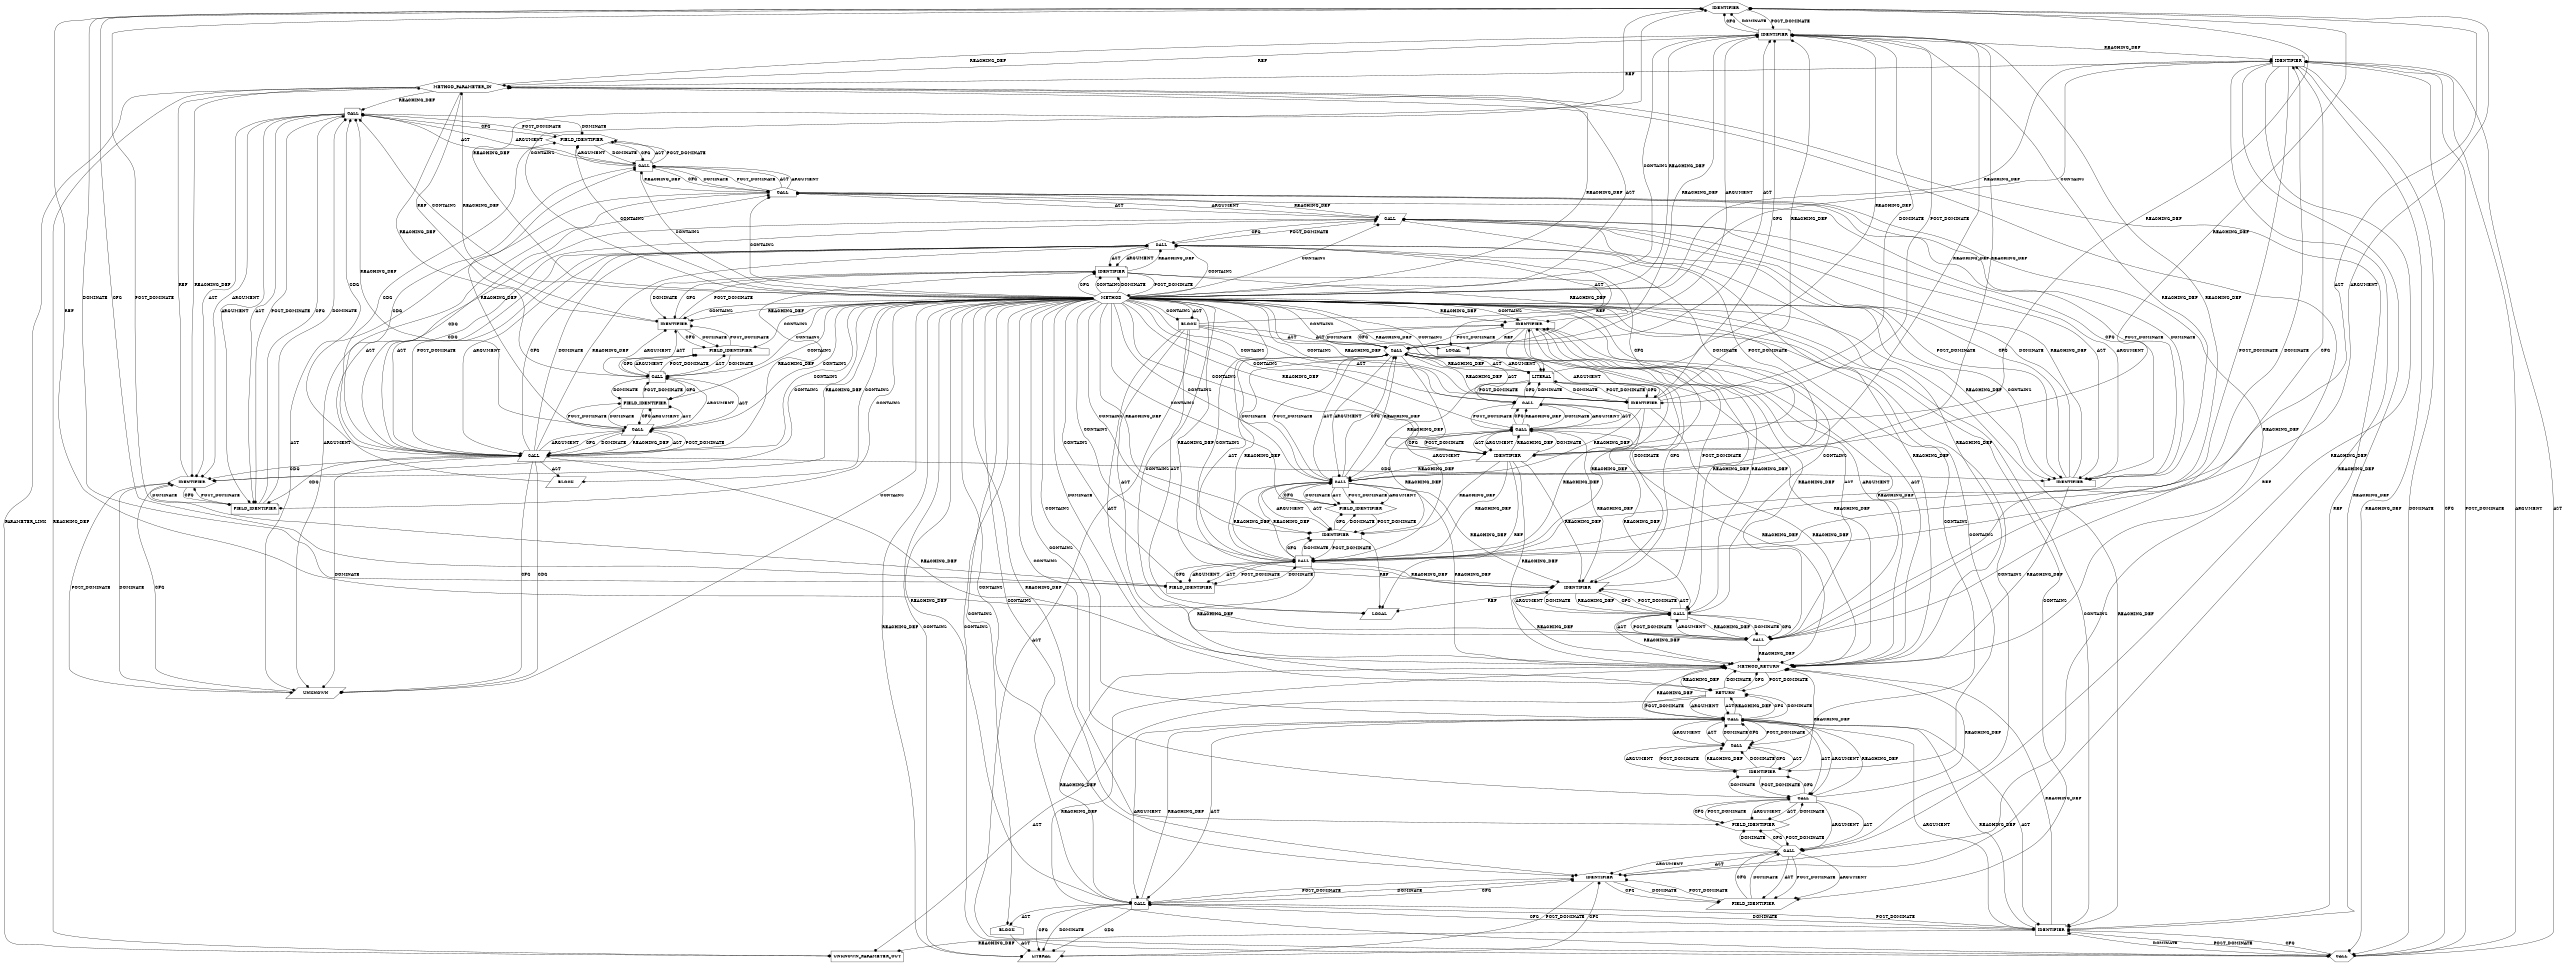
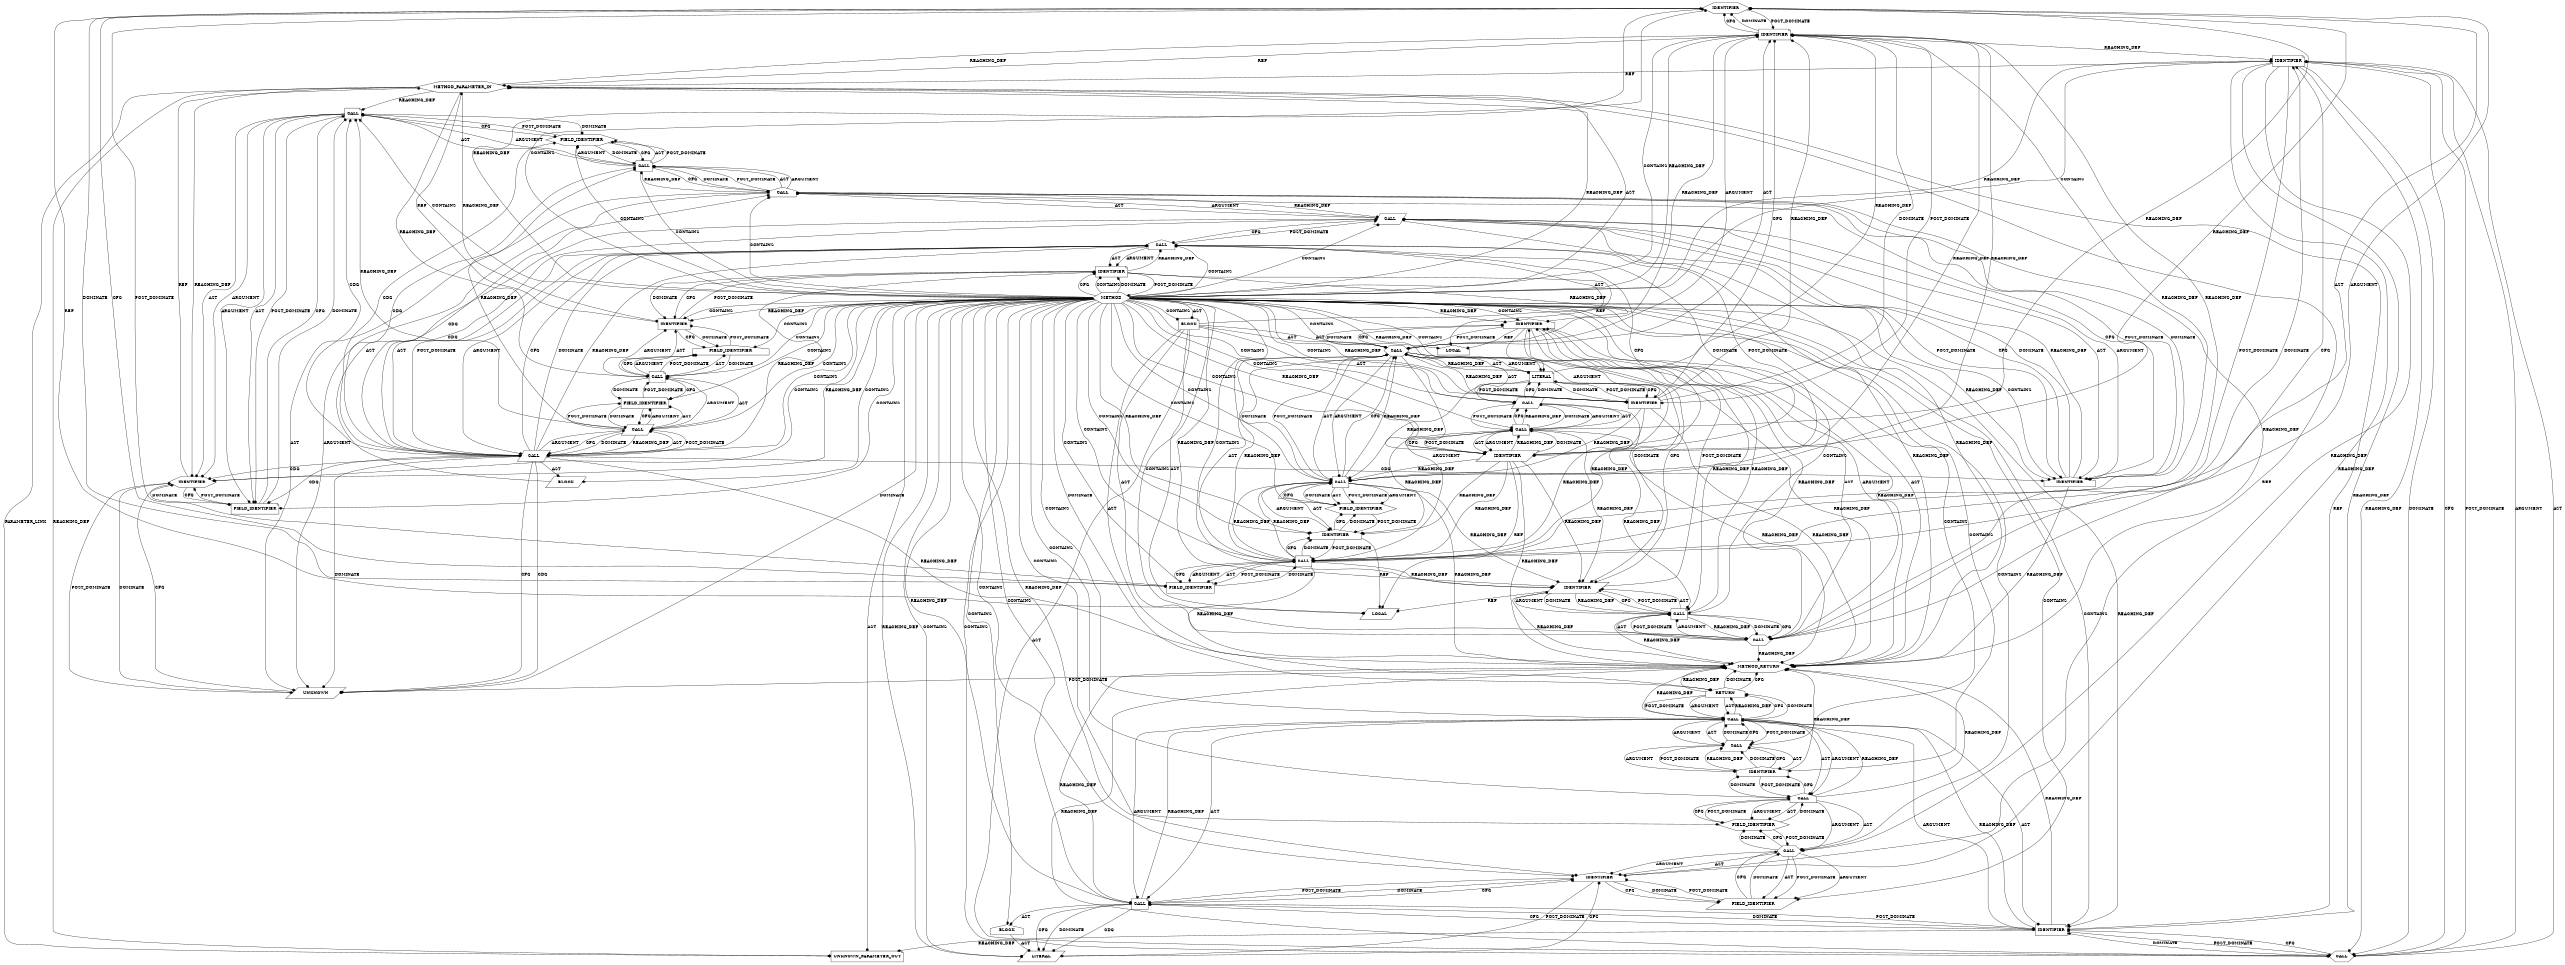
edge "METHOD" -> "UNKNOWN": label "CONTAINS" -> "DOMINATE"
edge "METHOD_RETURN" -> "RETURN": now "METHOD_RETURN" -> "UNKNOWN"
edge "RETURN" -> "UNKNOWN_PARAMETER_OUT": now "METHOD" -> "UNKNOWN_PARAMETER_OUT"
